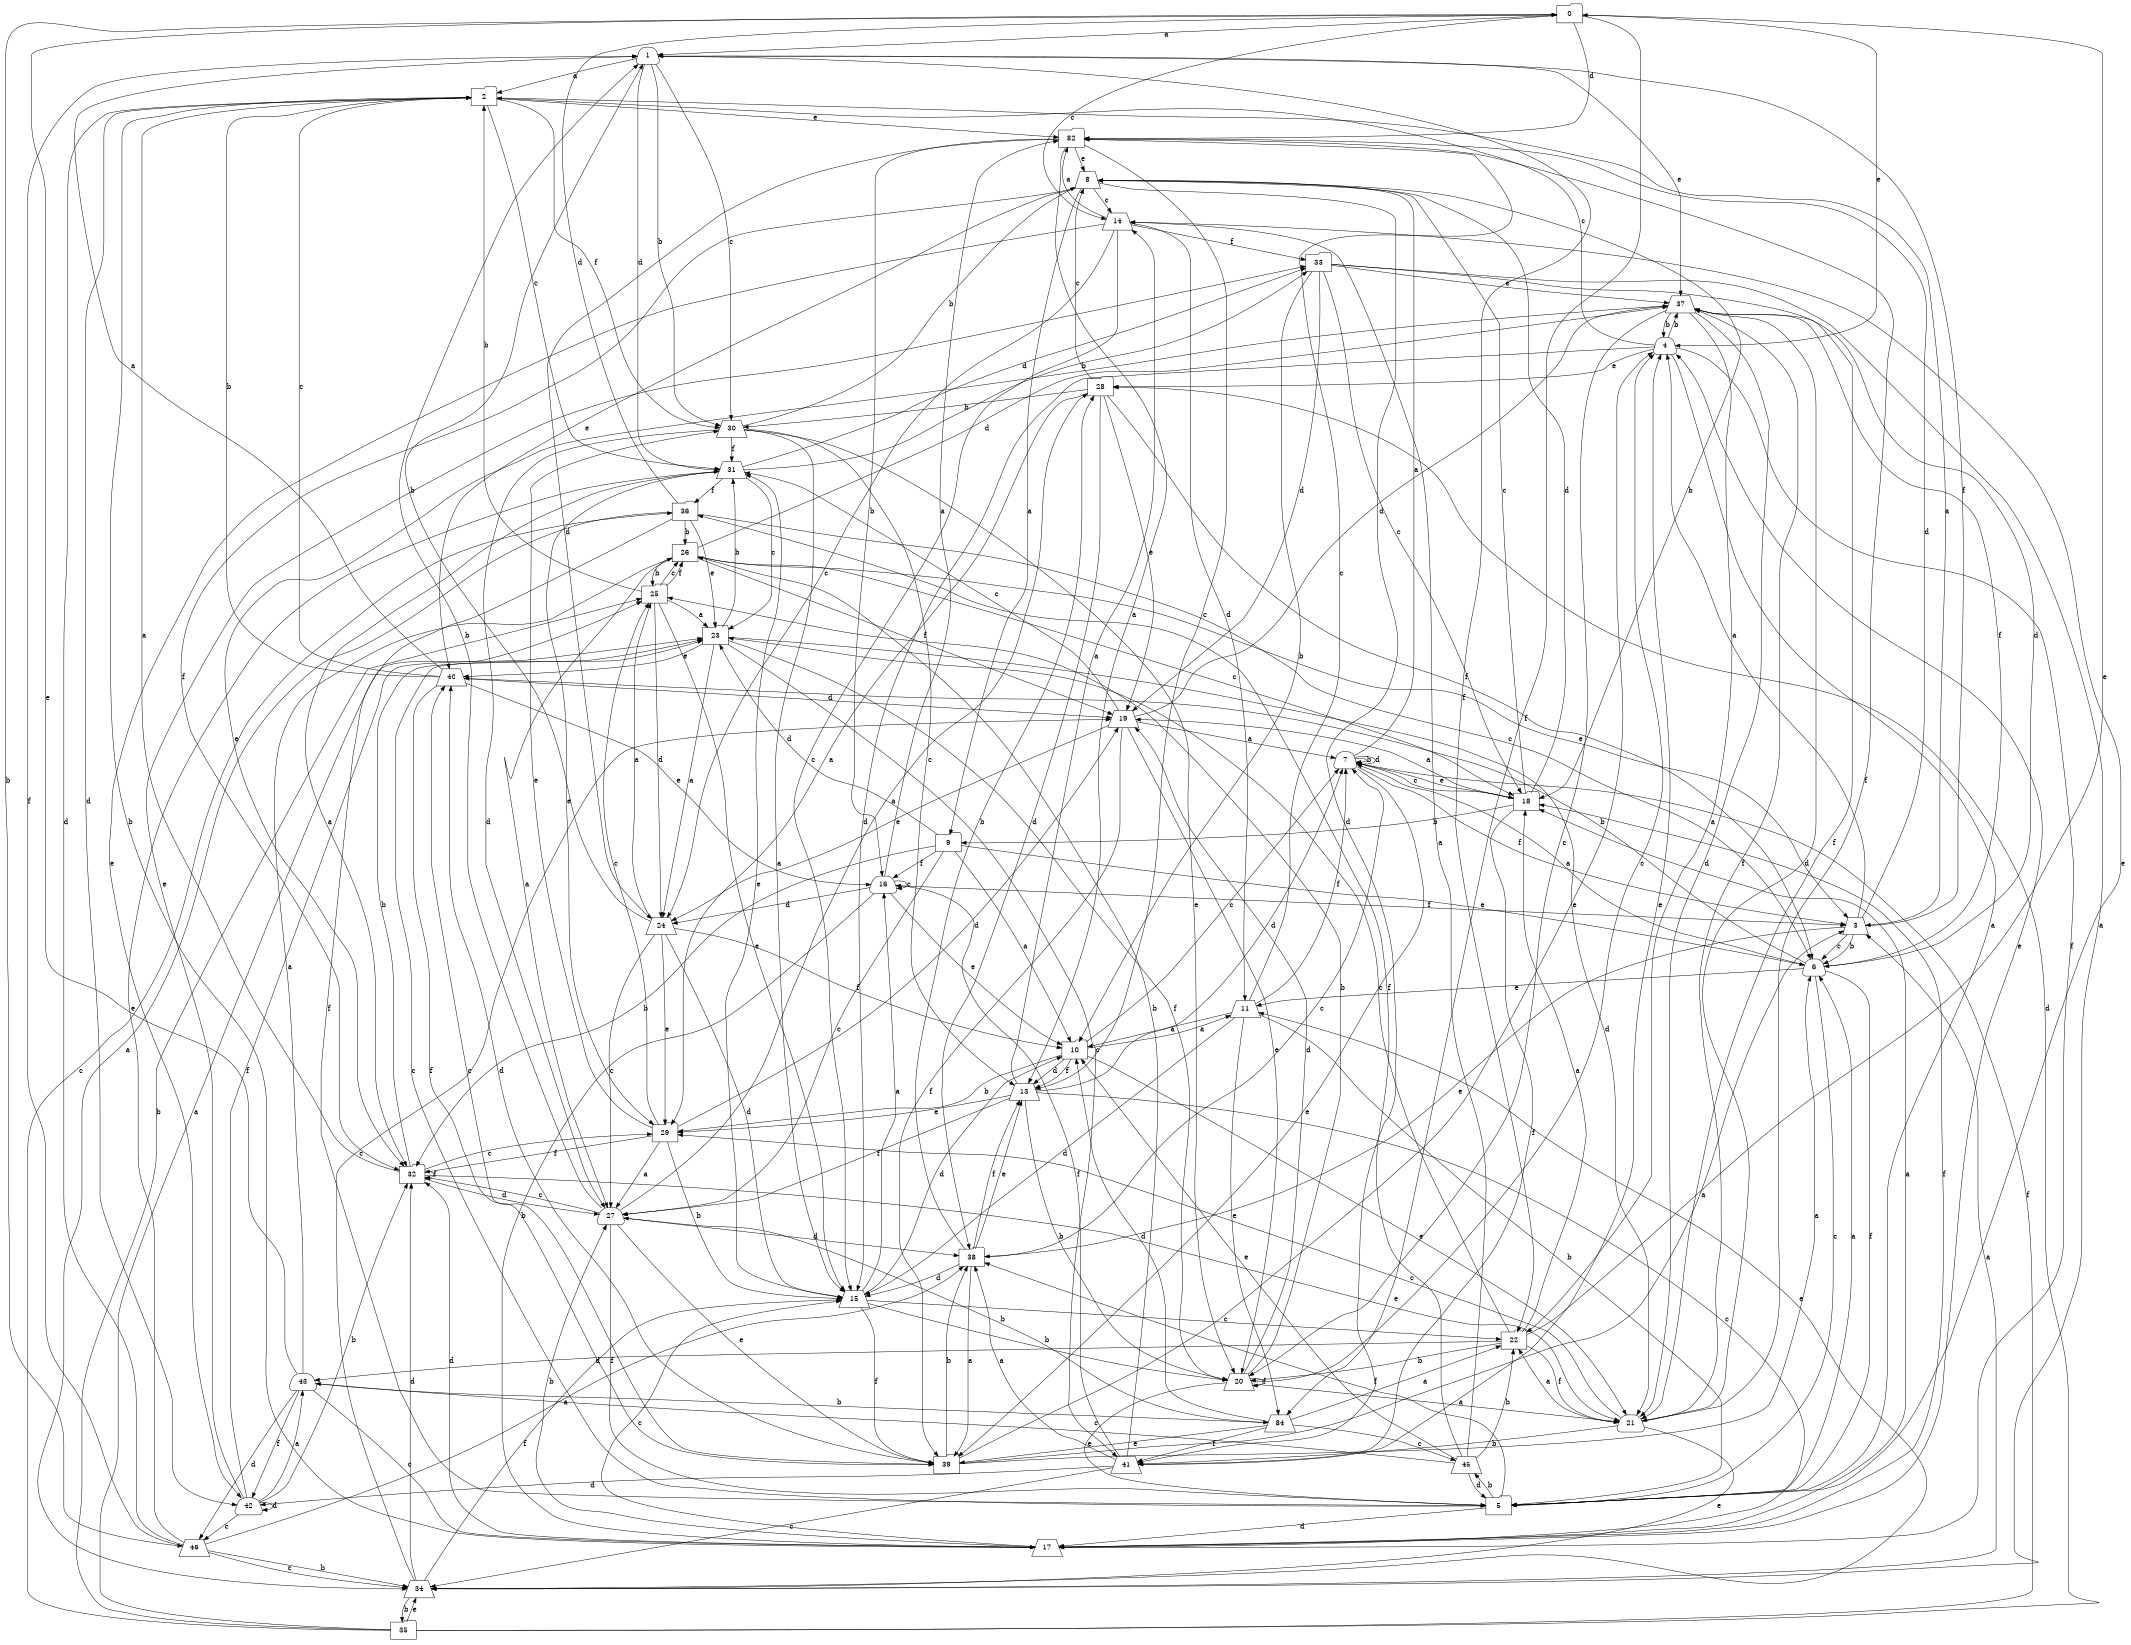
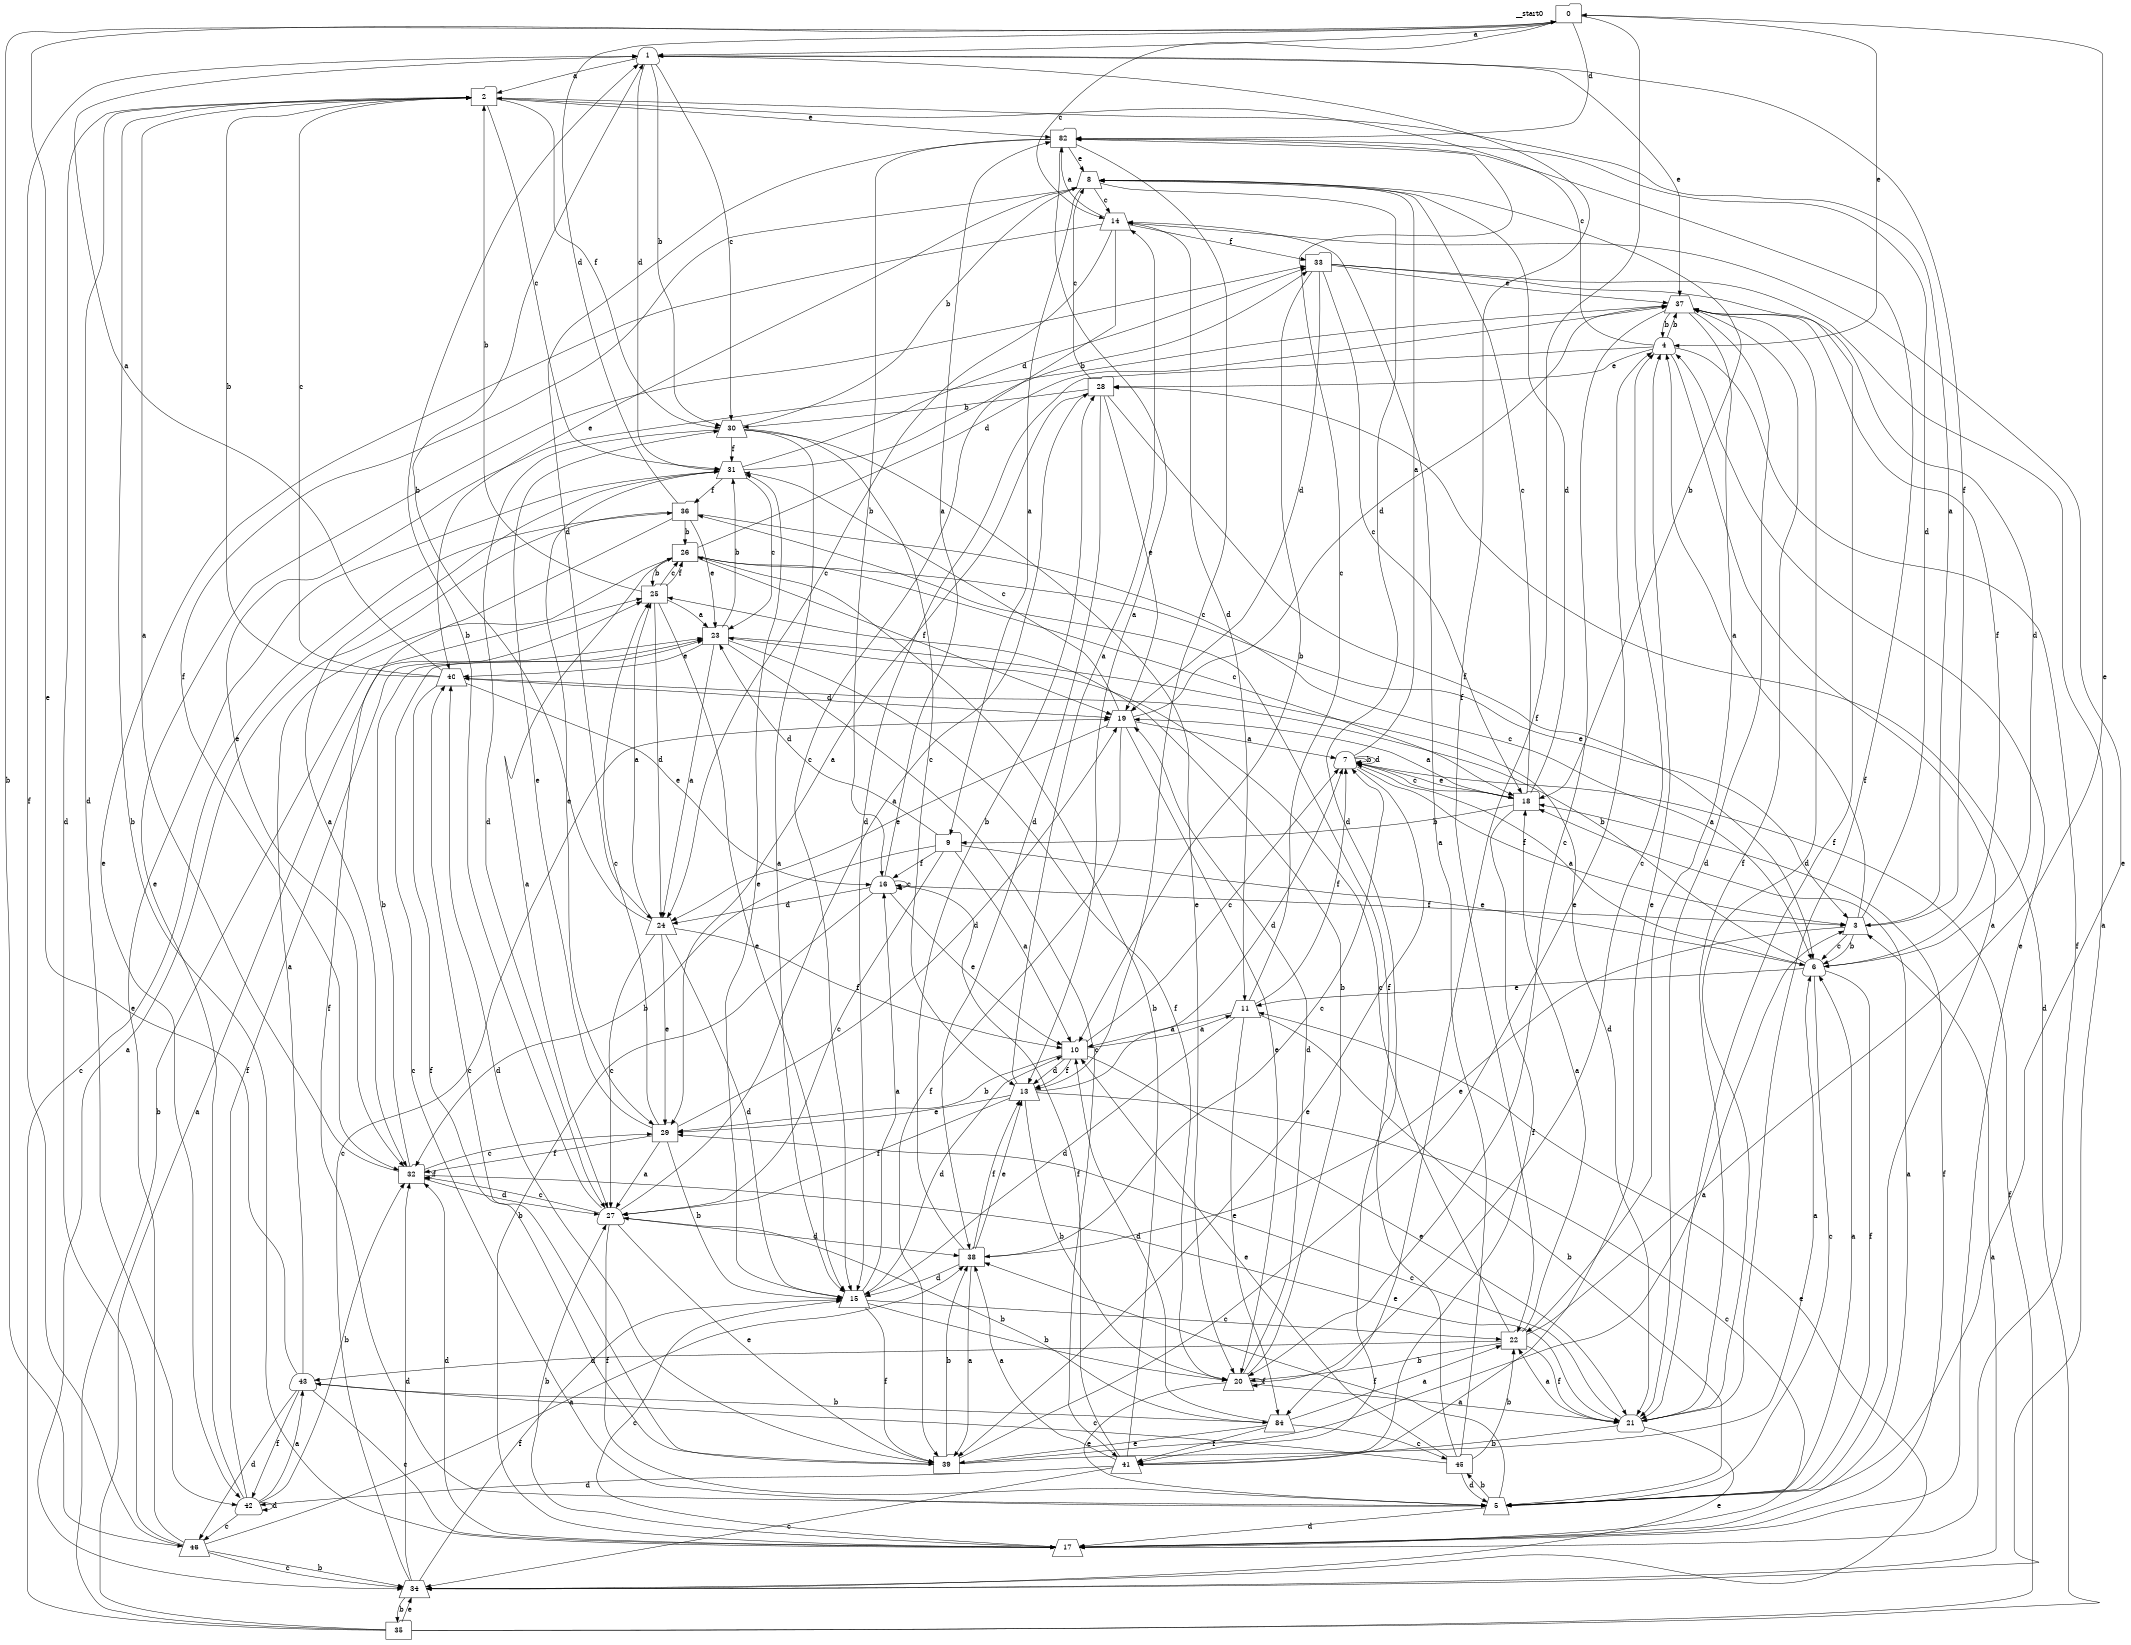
node "__start0": added
node "45": shape trapezium -> folder
node "5": shape folder -> trapezium
